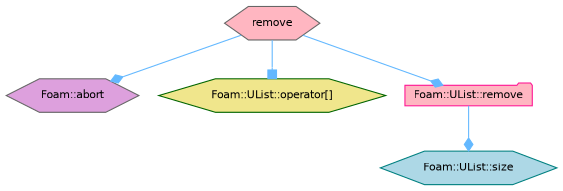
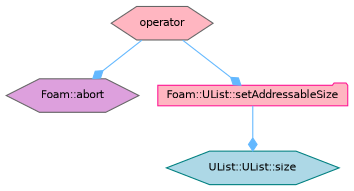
node "remove": label "remove" -> "operator"
node "Foam::UList::operator[]": removed
node "Foam::UList::remove": label "Foam::UList::remove" -> "Foam::UList::setAddressableSize"
node "Foam::UList::size": label "Foam::UList::size" -> "UList::UList::size"
